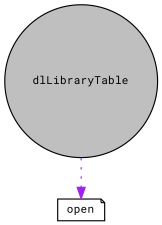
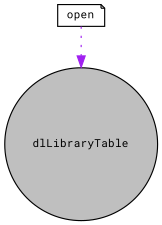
edge "dlLibraryTable" -> "open": reversed
